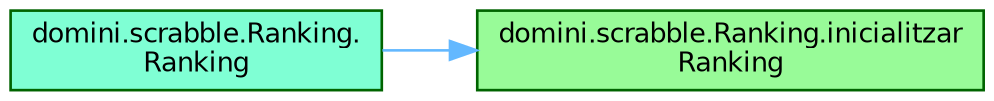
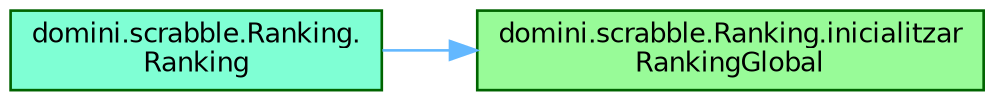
node "domini.scrabble.Ranking.inicialitzar Ranking": label "domini.scrabble.Ranking.inicialitzar Ranking" -> "domini.scrabble.Ranking.inicialitzar RankingGlobal"
